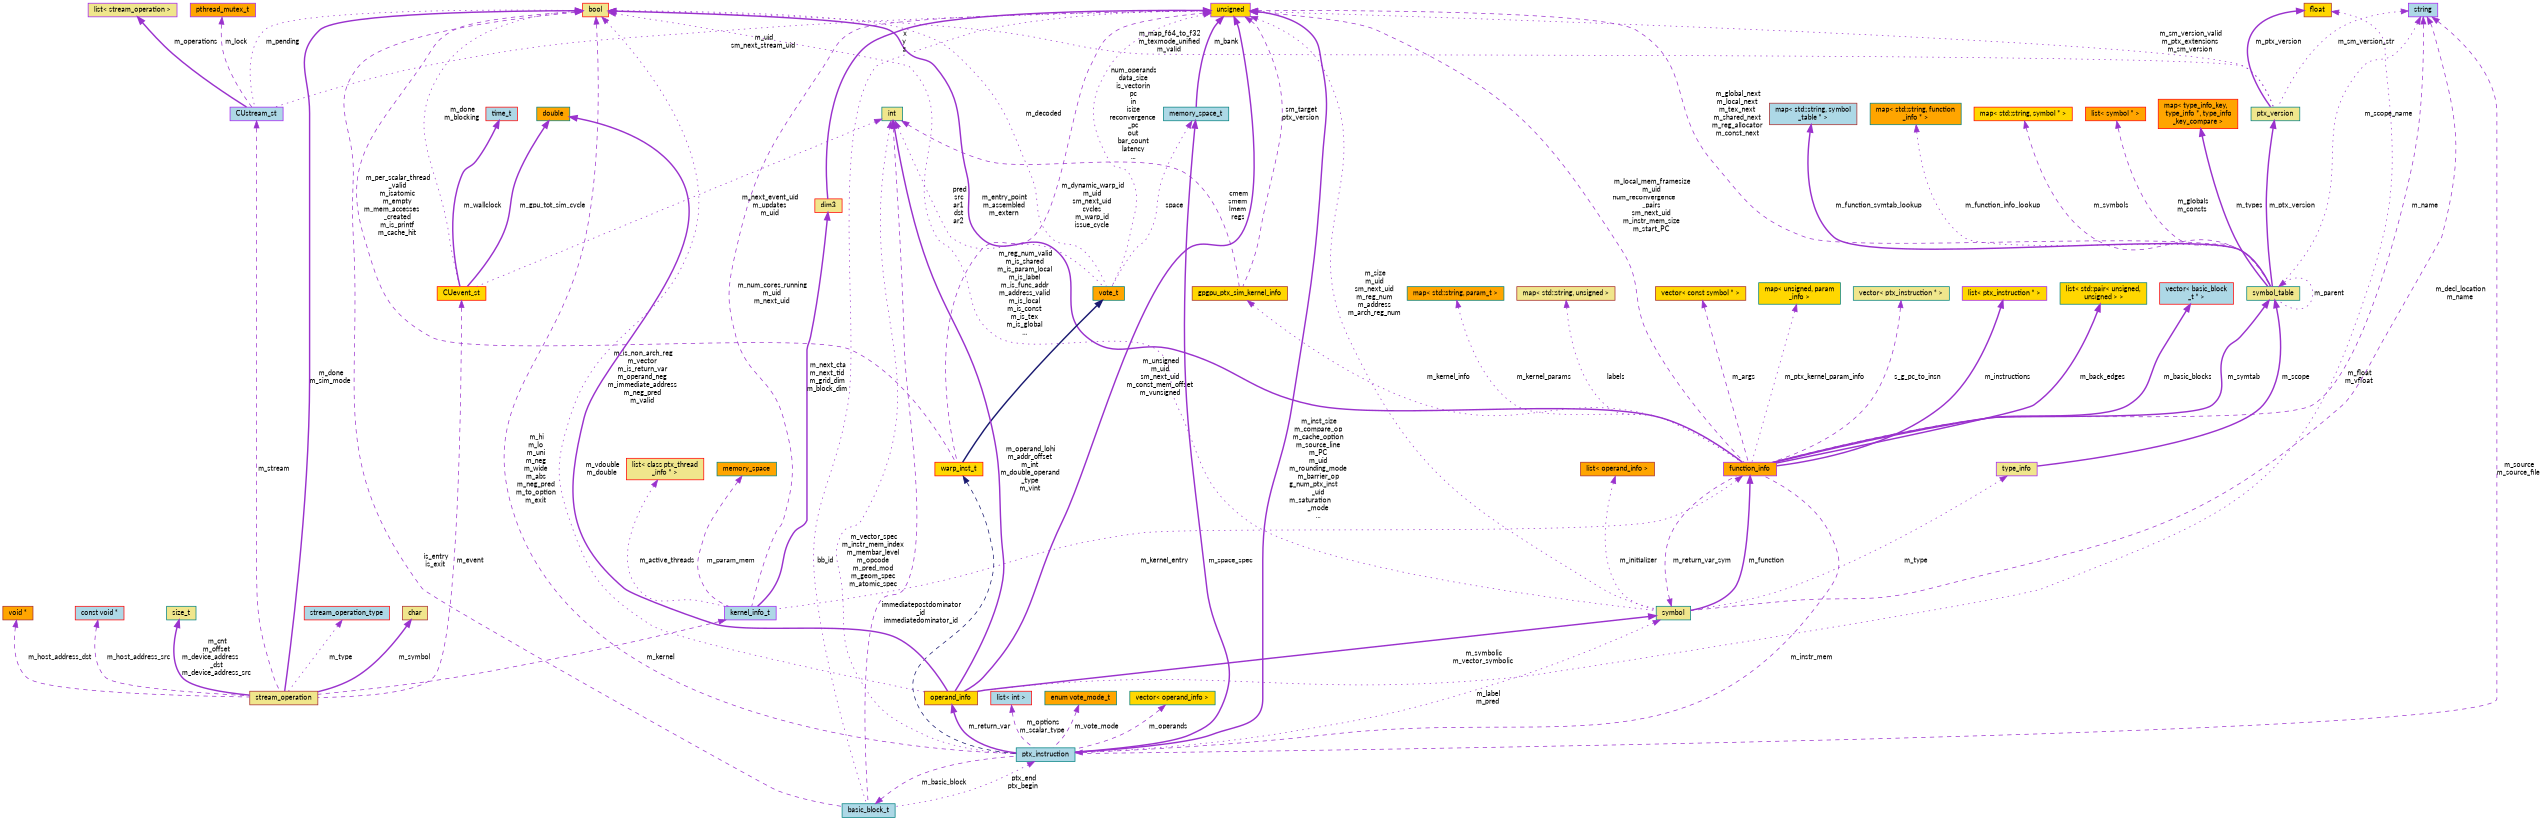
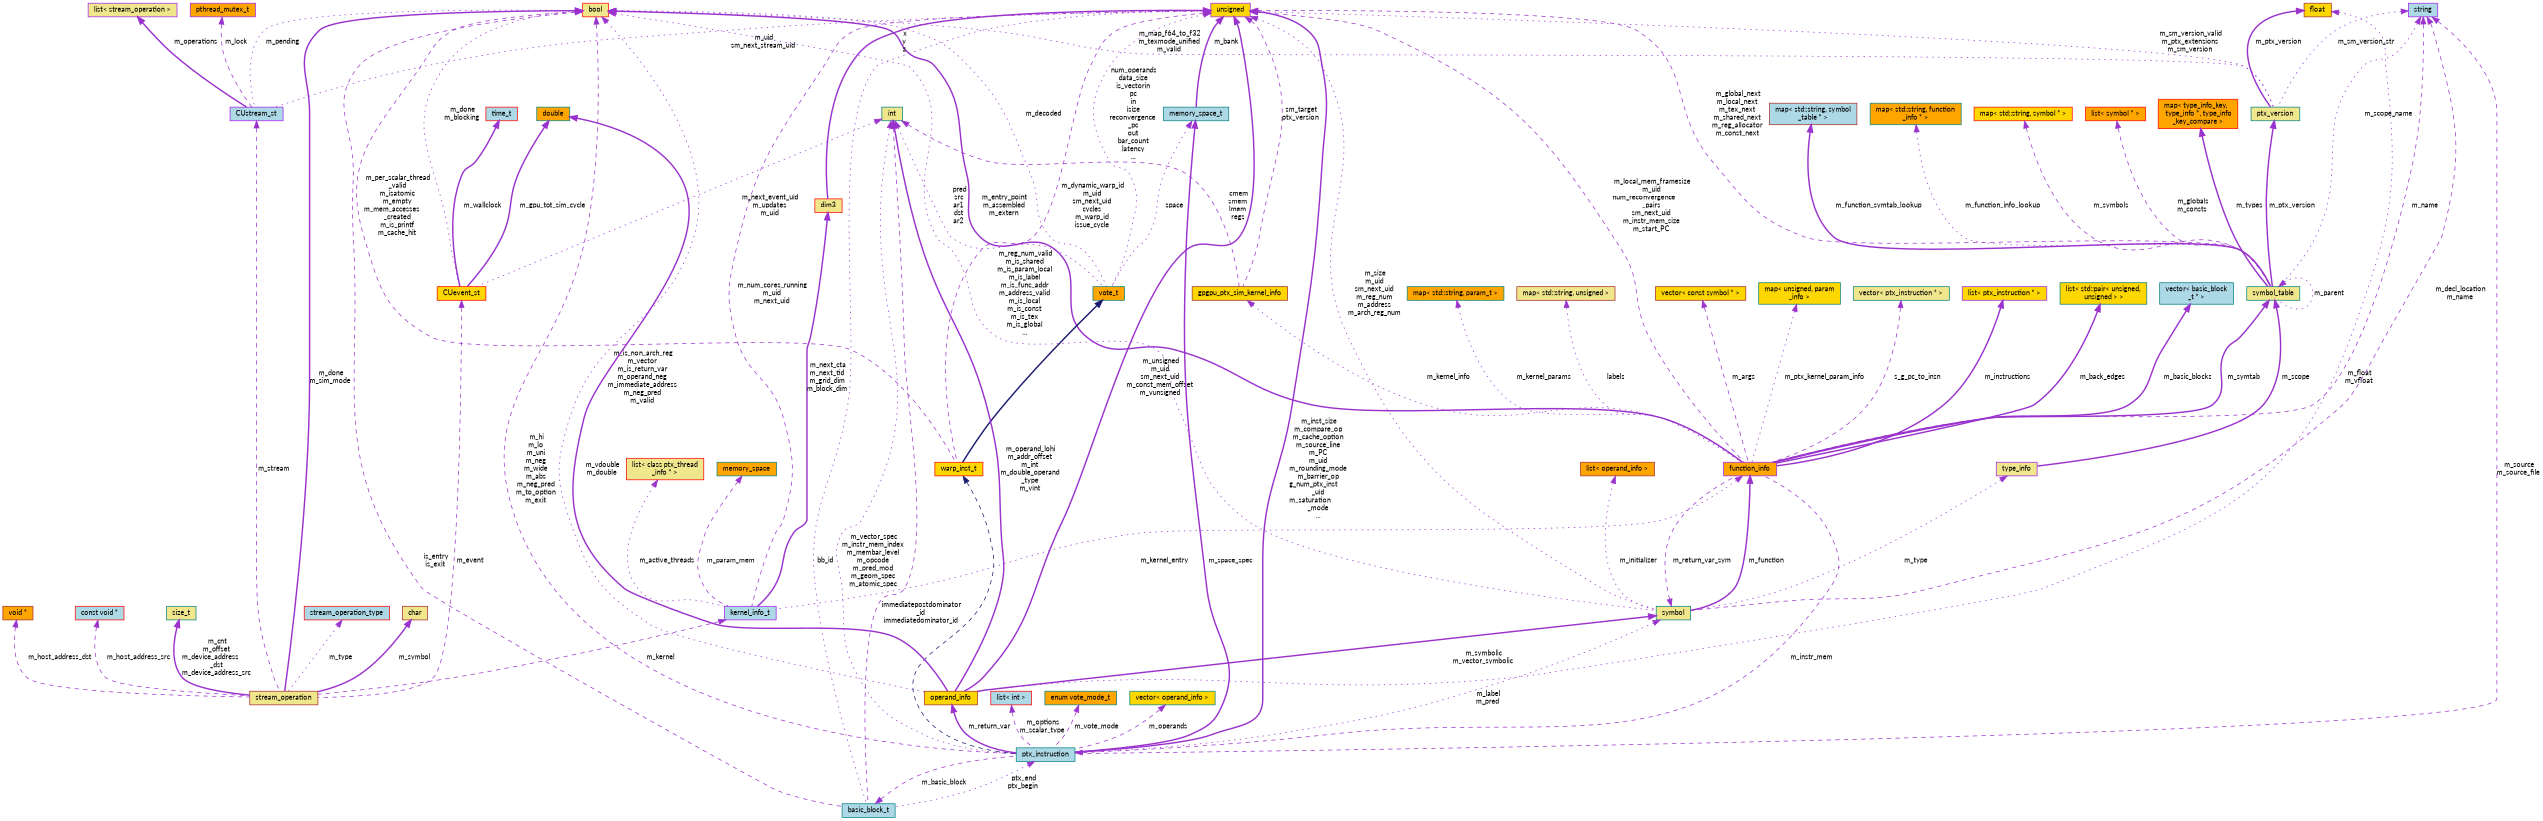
node "vector< basic_block _t * >": color red -> teal
